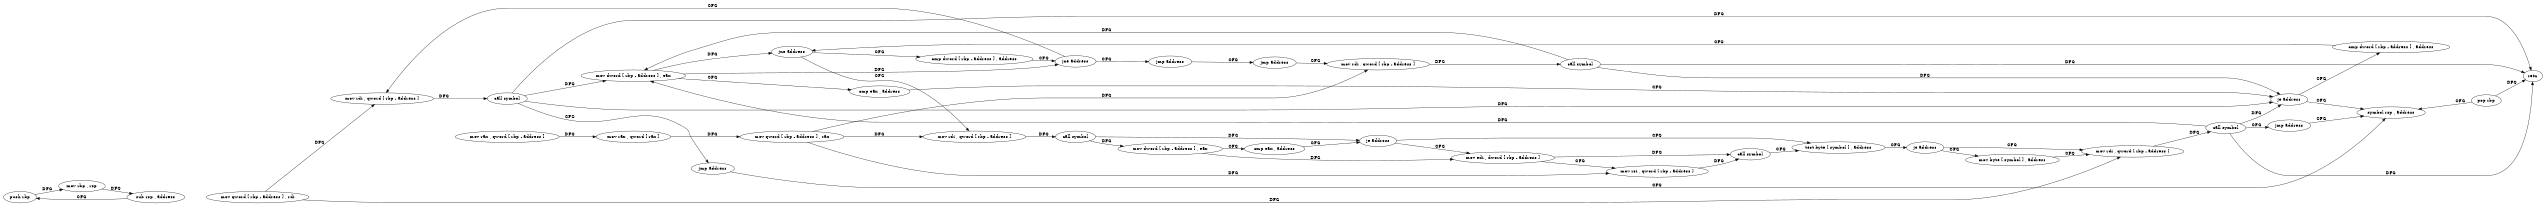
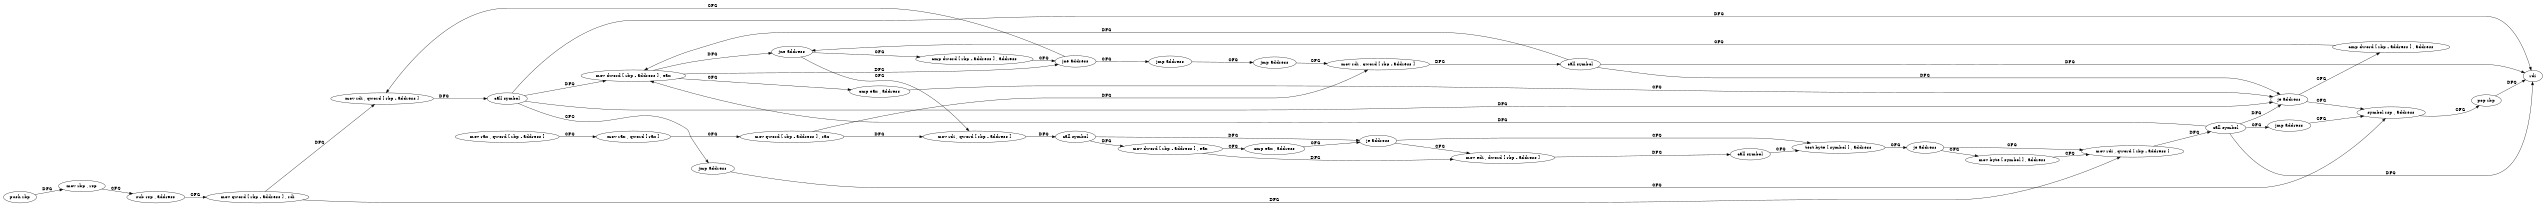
node "retn": label "retn" -> "rdi"
edge "pop rbp" -> "symbol rsp , address": reversed
edge "mov rax , qword [ rbp - address ]" -> "mov rax , qword [ rax ]": label "DFG" -> "CFG"
edge "mov rax , qword [ rax ]" -> "mov qword [ rbp - address ] , rax": label "DFG" -> "CFG"
node "mov rsi , qword [ rbp - address ]": removed
edge "mov rbp , rsp" -> "sub rsp , address": label "DFG" -> "CFG"
edge "sub rsp , address" -> "push rbp": now "sub rsp , address" -> "mov qword [ rbp - address ] , rdi"
